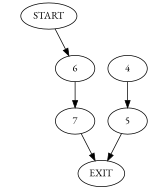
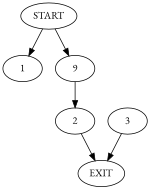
node "1": added
node "6": label "6" -> "9"
node "4": removed
node "7": label "7" -> "2"
node "5": label "5" -> "3"
